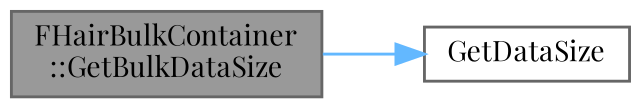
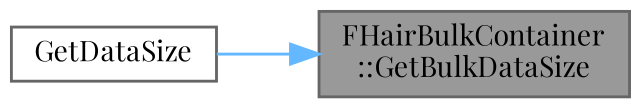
edge "FHairBulkContainer ::GetBulkDataSize" -> "GetDataSize": reversed
